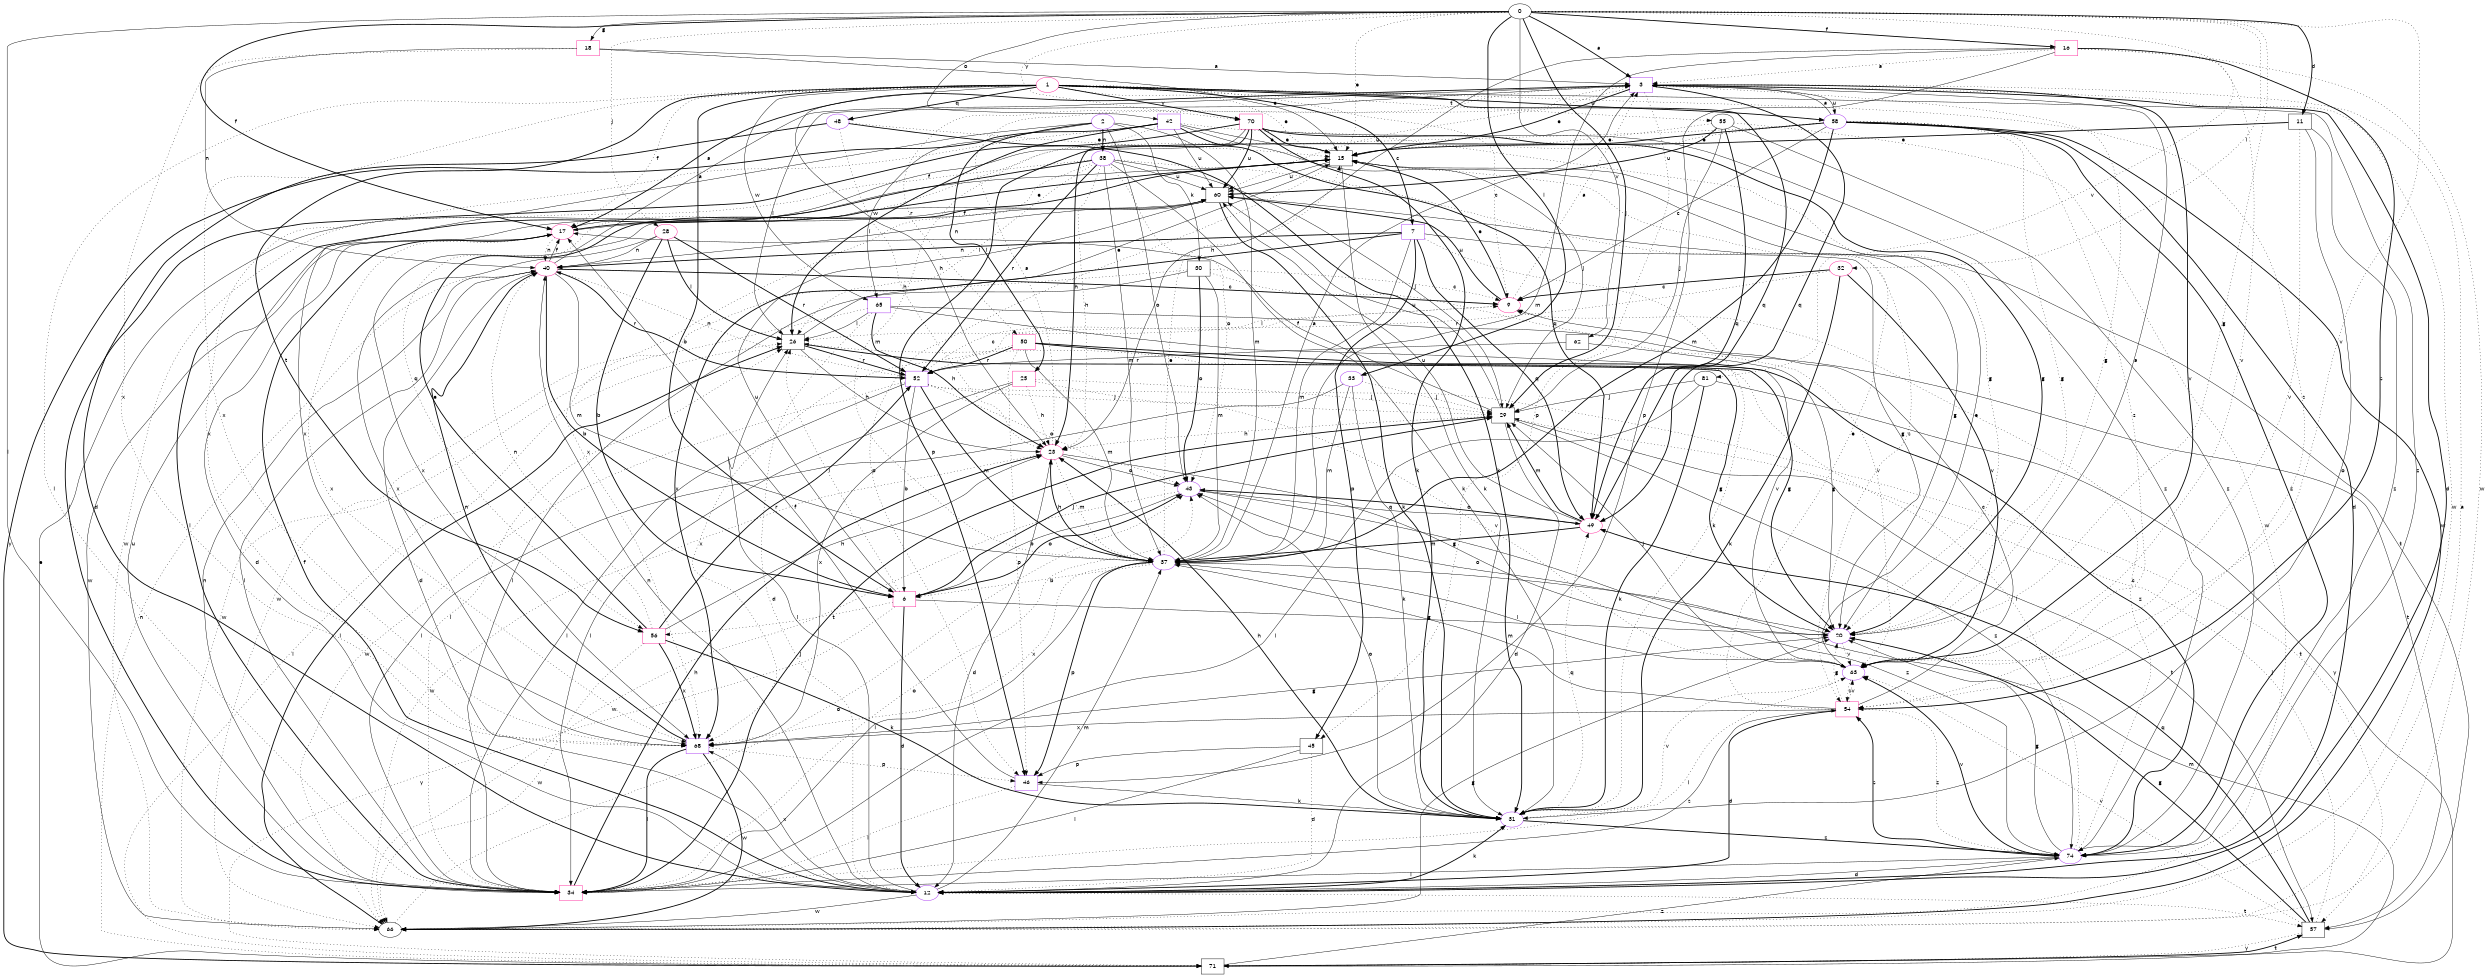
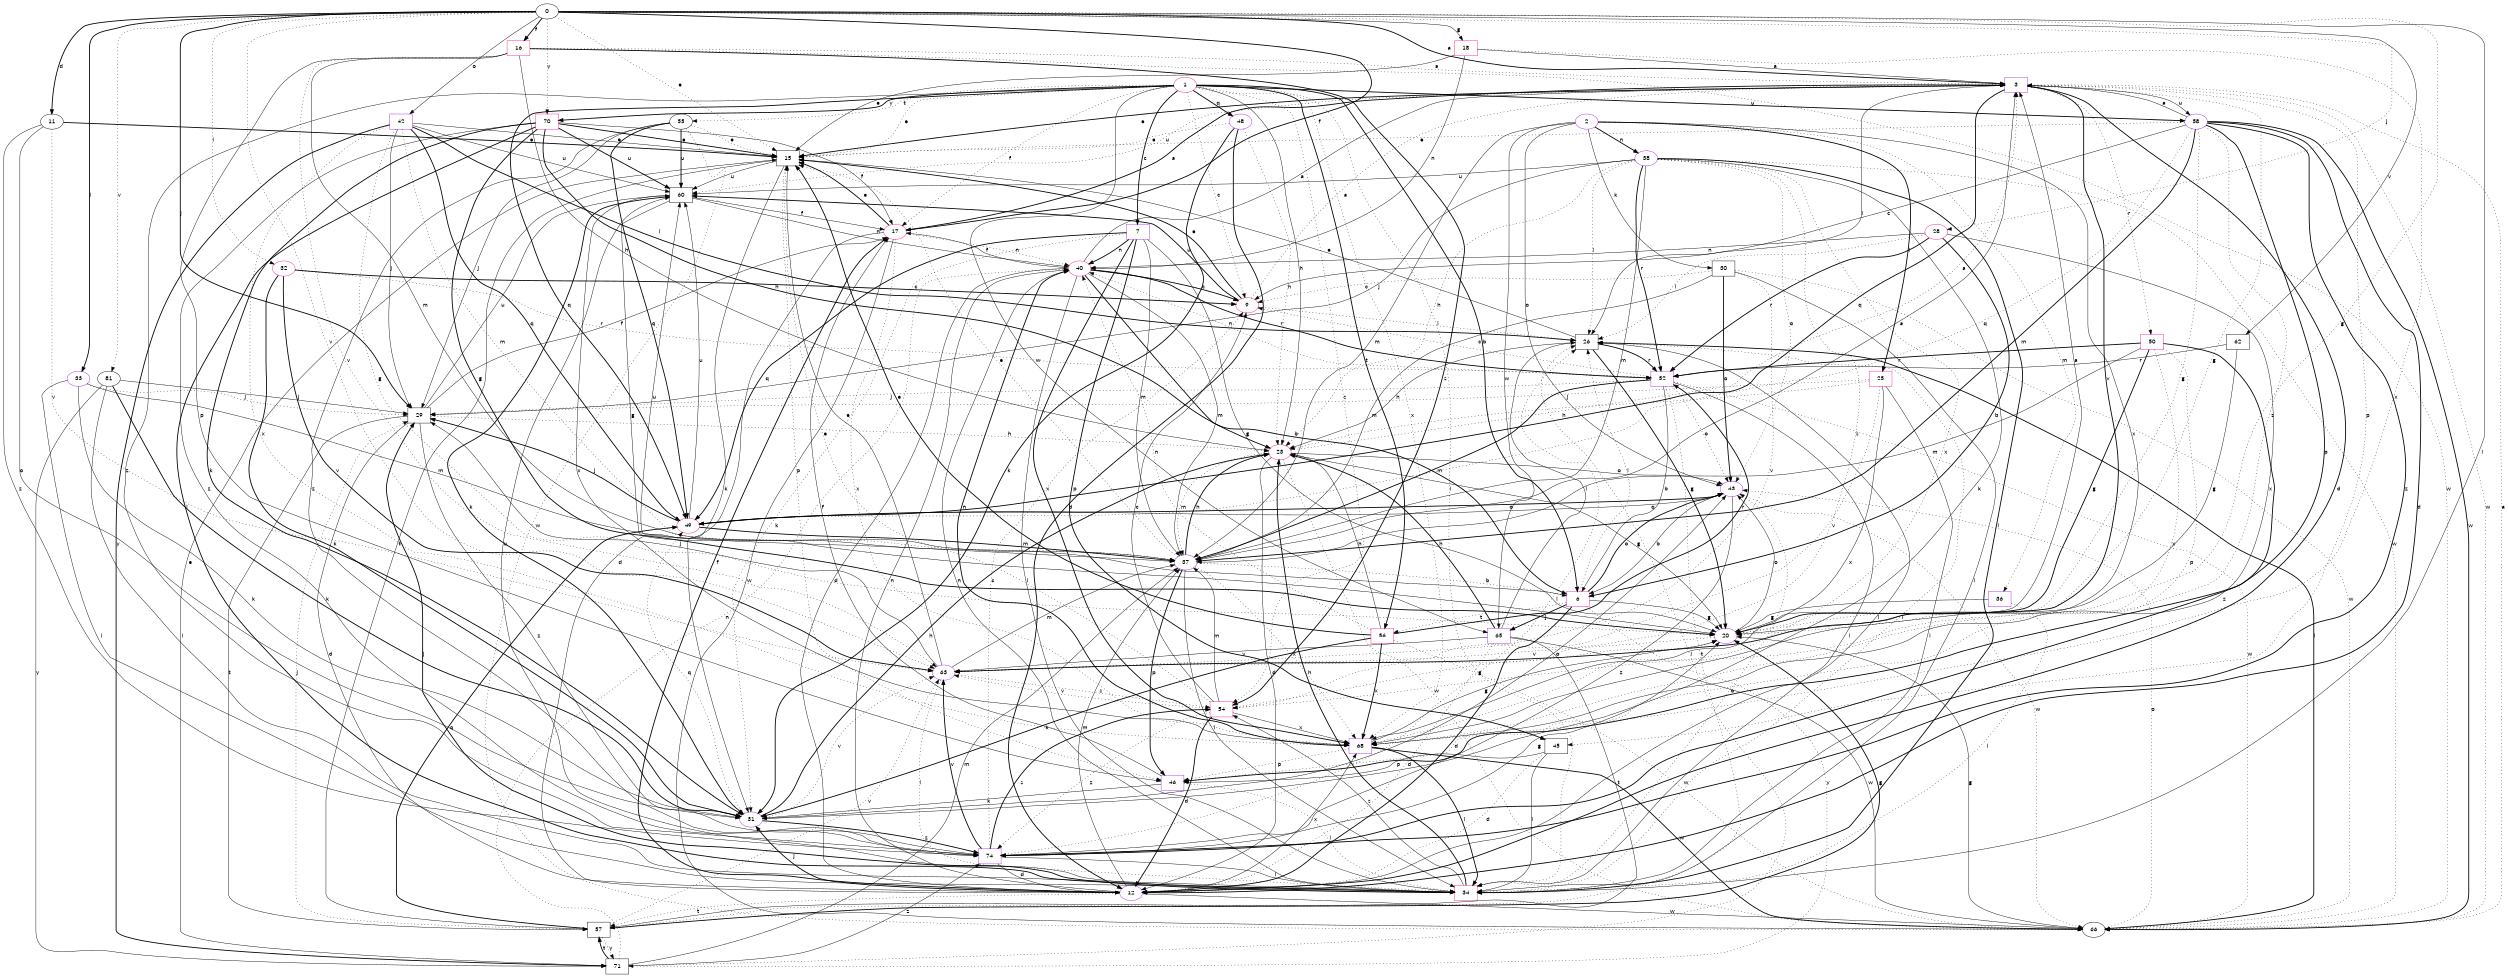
node "11": shape box -> ellipse
edge "58" -> "56": now "58" -> "49"
edge "28" -> "26": style bold -> dotted
edge "49" -> "29": label "m" -> "j"
edge "6" -> "29": now "6" -> "65"
edge "65" -> "66": style dotted -> solid
node "36": added
edge "63" -> "37": label "l" -> "m"
edge "12" -> "31": label "k" -> "j"
node "74": shape ellipse -> box
